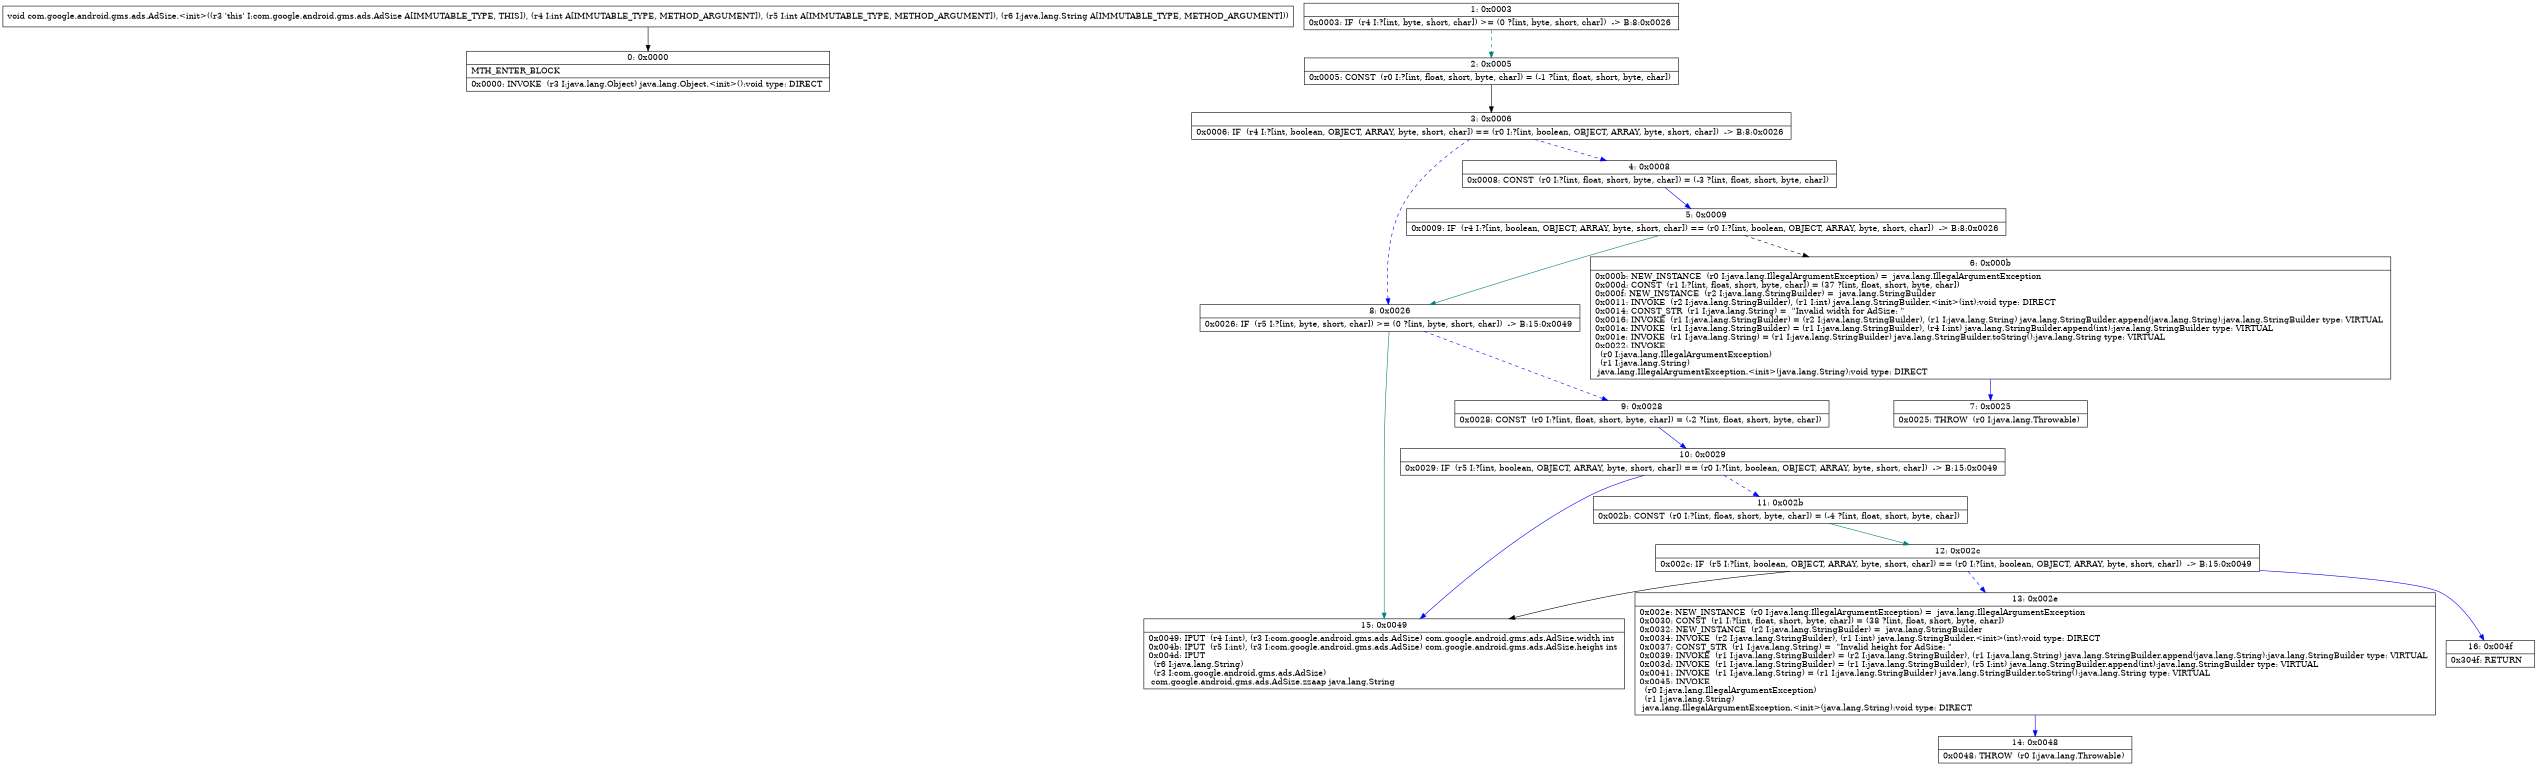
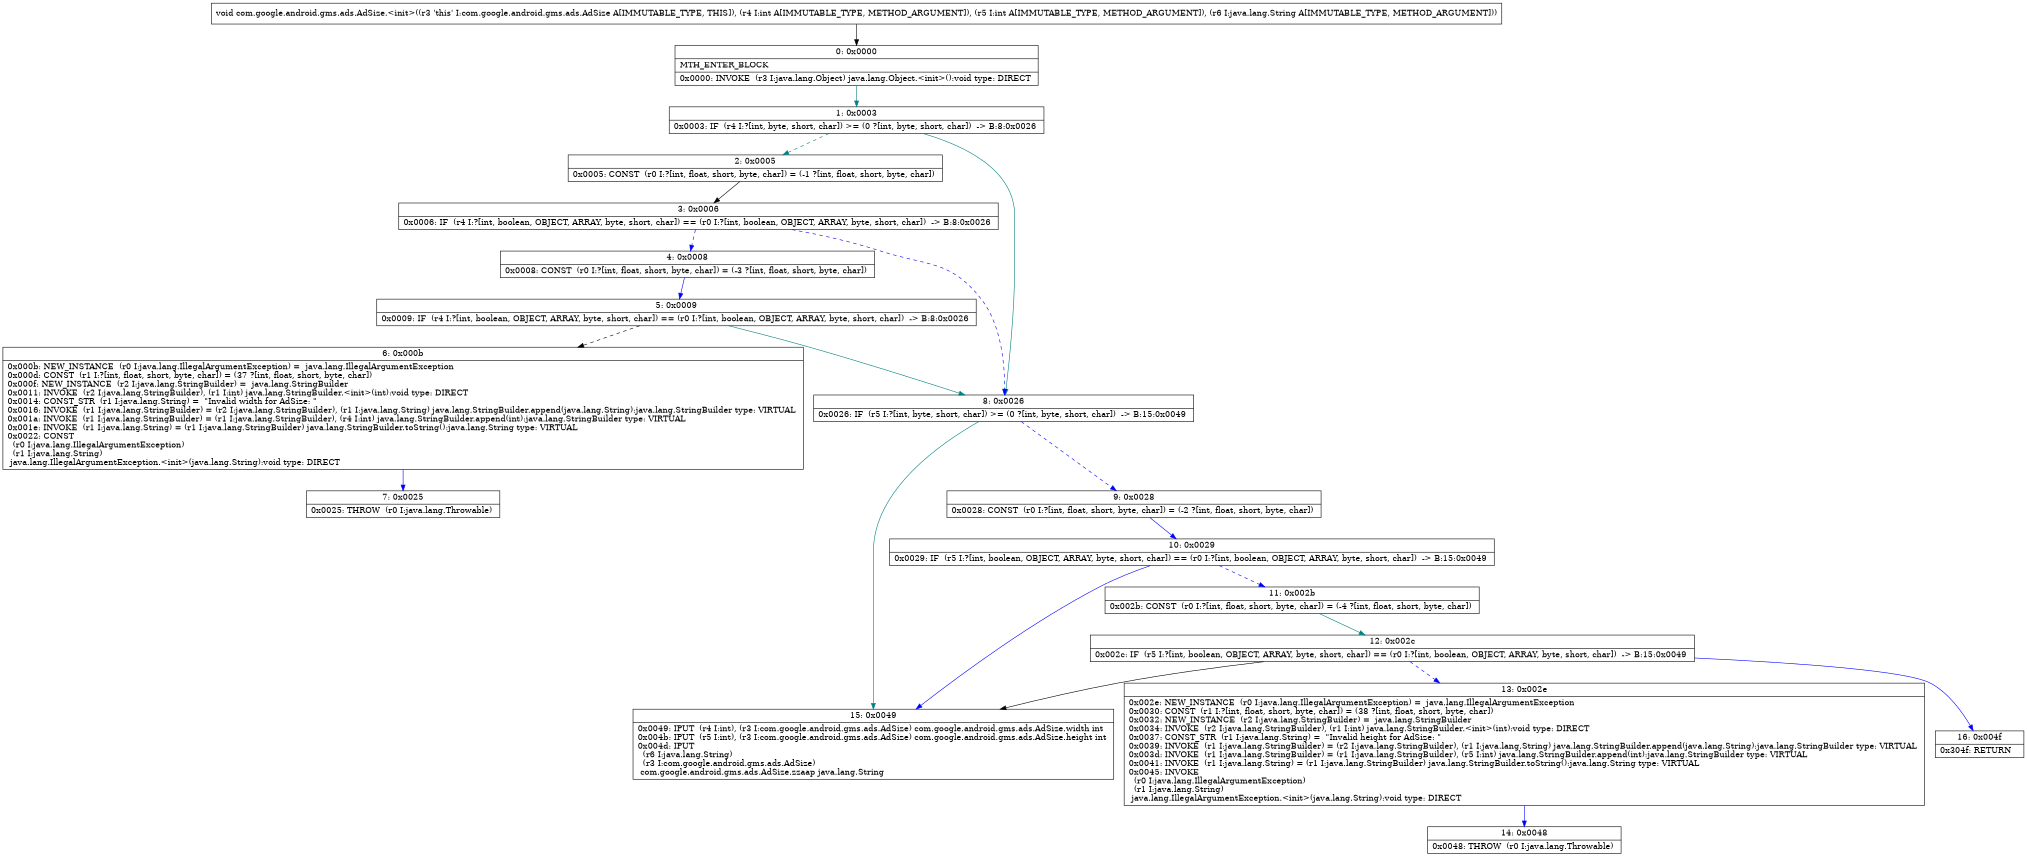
edge "0: 0x0000" -> "1: 0x0003": added
edge "1: 0x0003" -> "8: 0x0026": added
node "6: 0x000b": text "0x0022: INVOKE" -> "0x0022: CONST"
